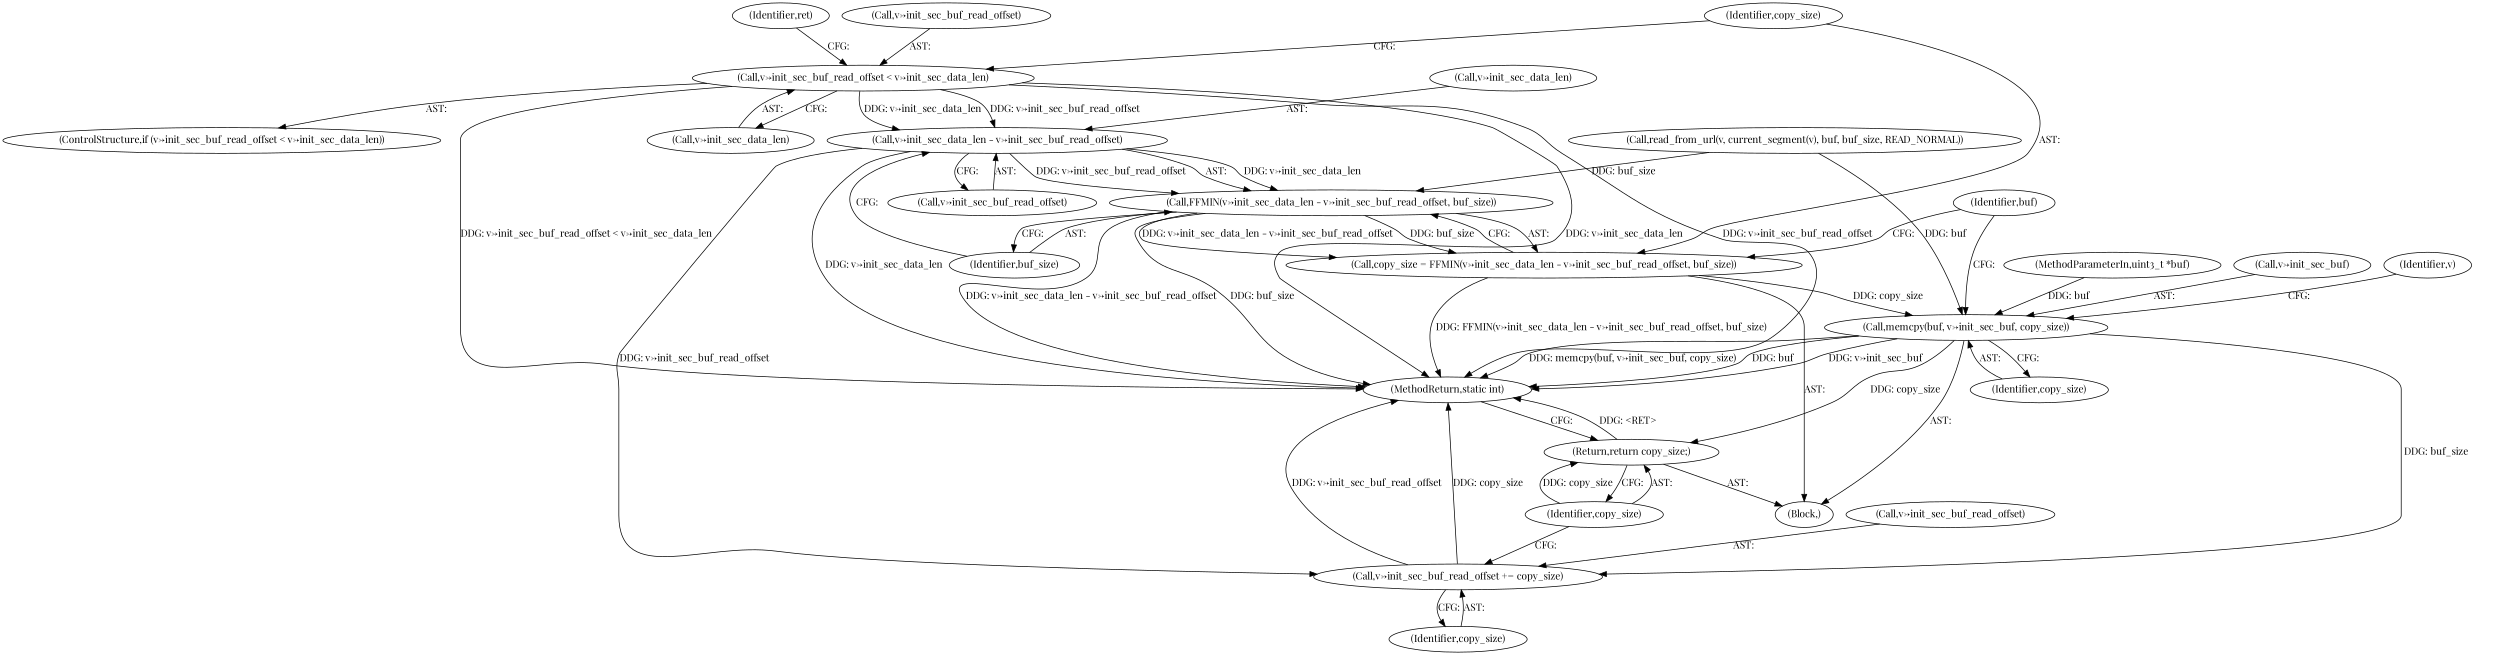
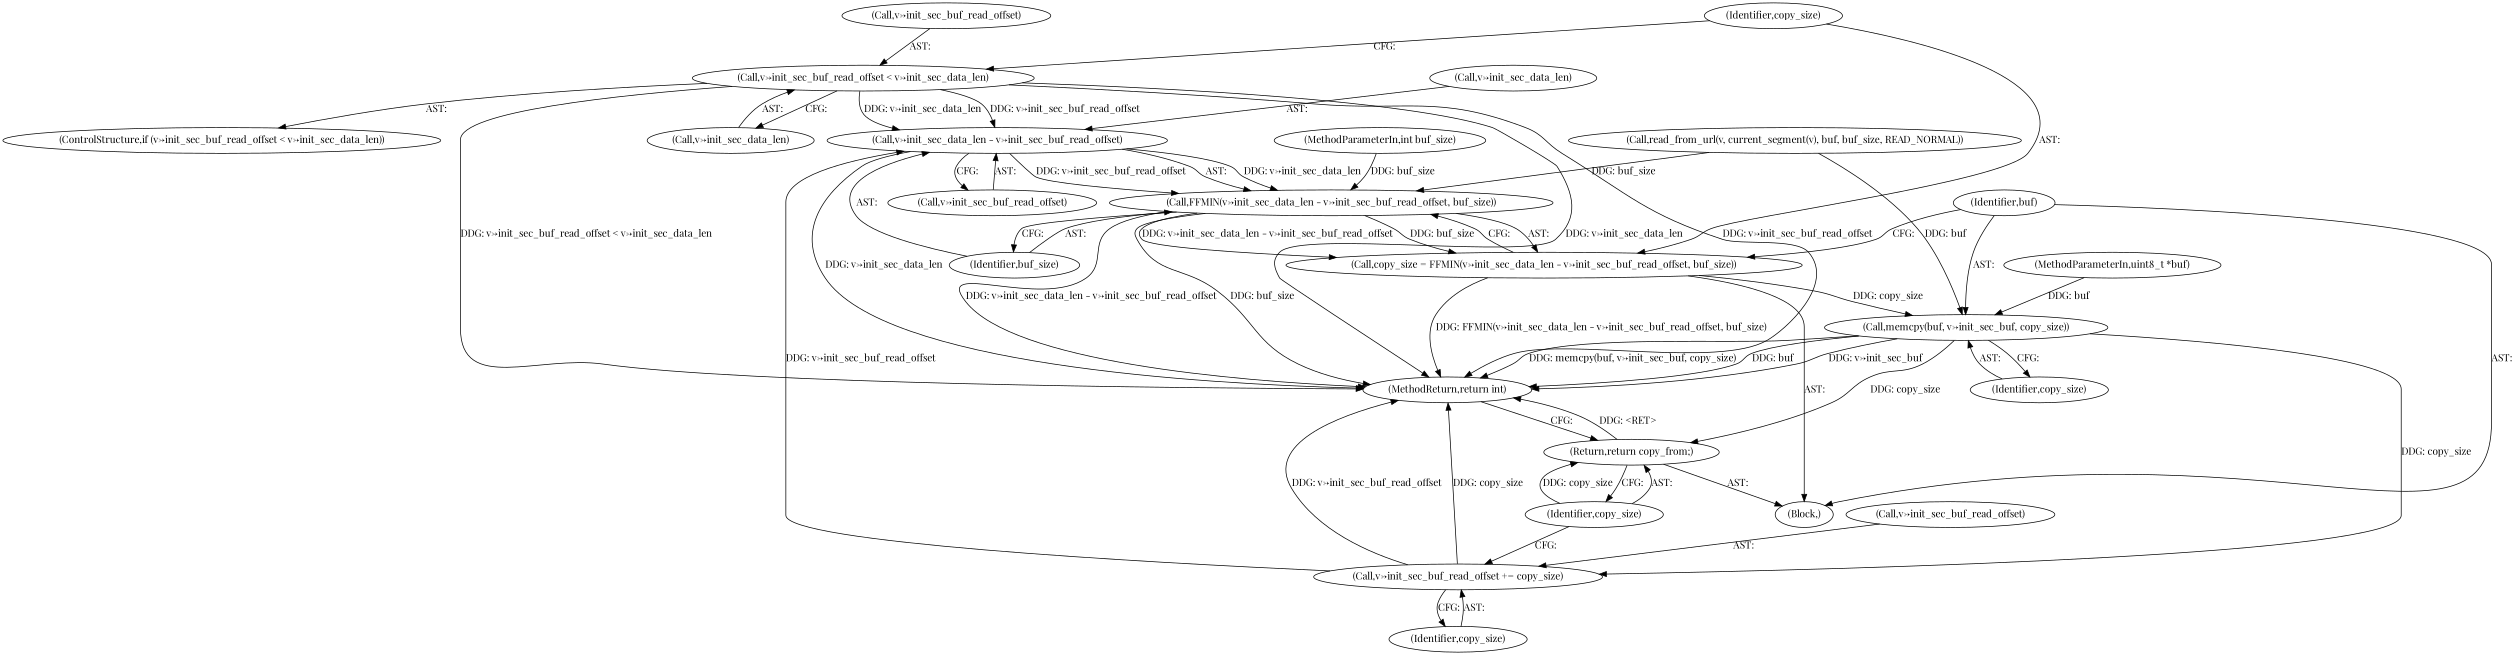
node "(Identifier,ret)": removed
node "(MethodParameterIn,int buf_size)": added
edge "(Identifier,buf_size)" -> "(Call,v->init_sec_data_len - v->init_sec_buf_read_offset)": label "CFG: " -> "AST: "
edge "(Identifier,buf)" -> "(Call,memcpy(buf, v->init_sec_buf, copy_size))": label "CFG: " -> "AST: "
node "(MethodParameterIn,uint3_t *buf)": label "(MethodParameterIn,uint3_t *buf)" -> "(MethodParameterIn,uint8_t *buf)"
node "(Call,v->init_sec_buf)": removed
node "(Identifier,v)": removed
node "(MethodReturn,static int)": label "(MethodReturn,static int)" -> "(MethodReturn,return int)"
edge "(Call,memcpy(buf, v->init_sec_buf, copy_size))" -> "(Block,)": now "(Identifier,buf)" -> "(Block,)"
node "(Return,return copy_size;)": label "(Return,return copy_size;)" -> "(Return,return copy_from;)"
edge "(Call,memcpy(buf, v->init_sec_buf, copy_size))" -> "(Call,v->init_sec_buf_read_offset += copy_size)": label "DDG: buf_size" -> "DDG: copy_size"
edge "(Call,v->init_sec_data_len - v->init_sec_buf_read_offset)" -> "(Call,v->init_sec_buf_read_offset += copy_size)": reversed
